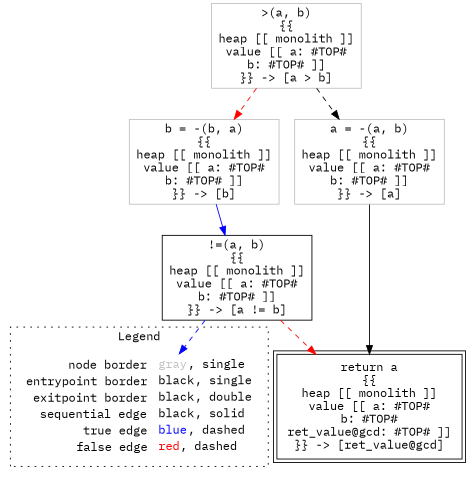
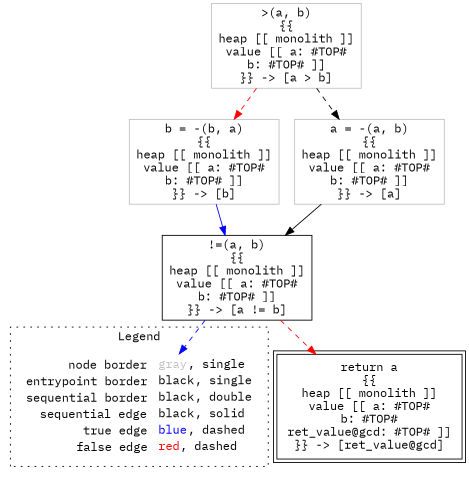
edge "a = -(a, b)" -> "return a": now "a = -(a, b)" -> "!=(a, b)"
node "node border": text "exitpoint border" -> "sequential border"
